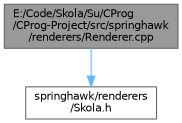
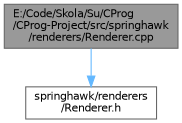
node "springhawk/renderers /Skola.h": label "springhawk/renderers /Skola.h" -> "springhawk/renderers /Renderer.h"
